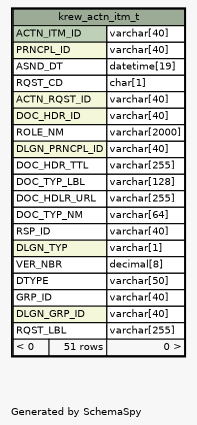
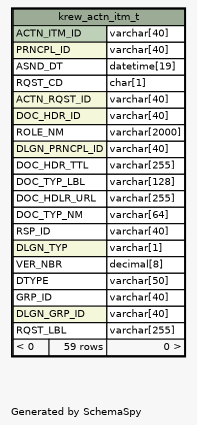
node "krew_actn_itm_t": text "51 rows" -> "59 rows"
